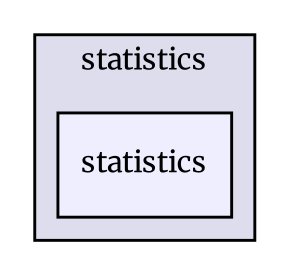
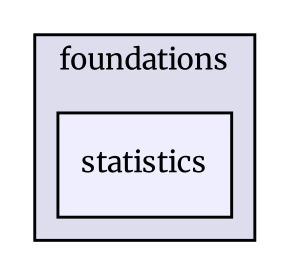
cluster "statistics": label "statistics" -> "foundations"
